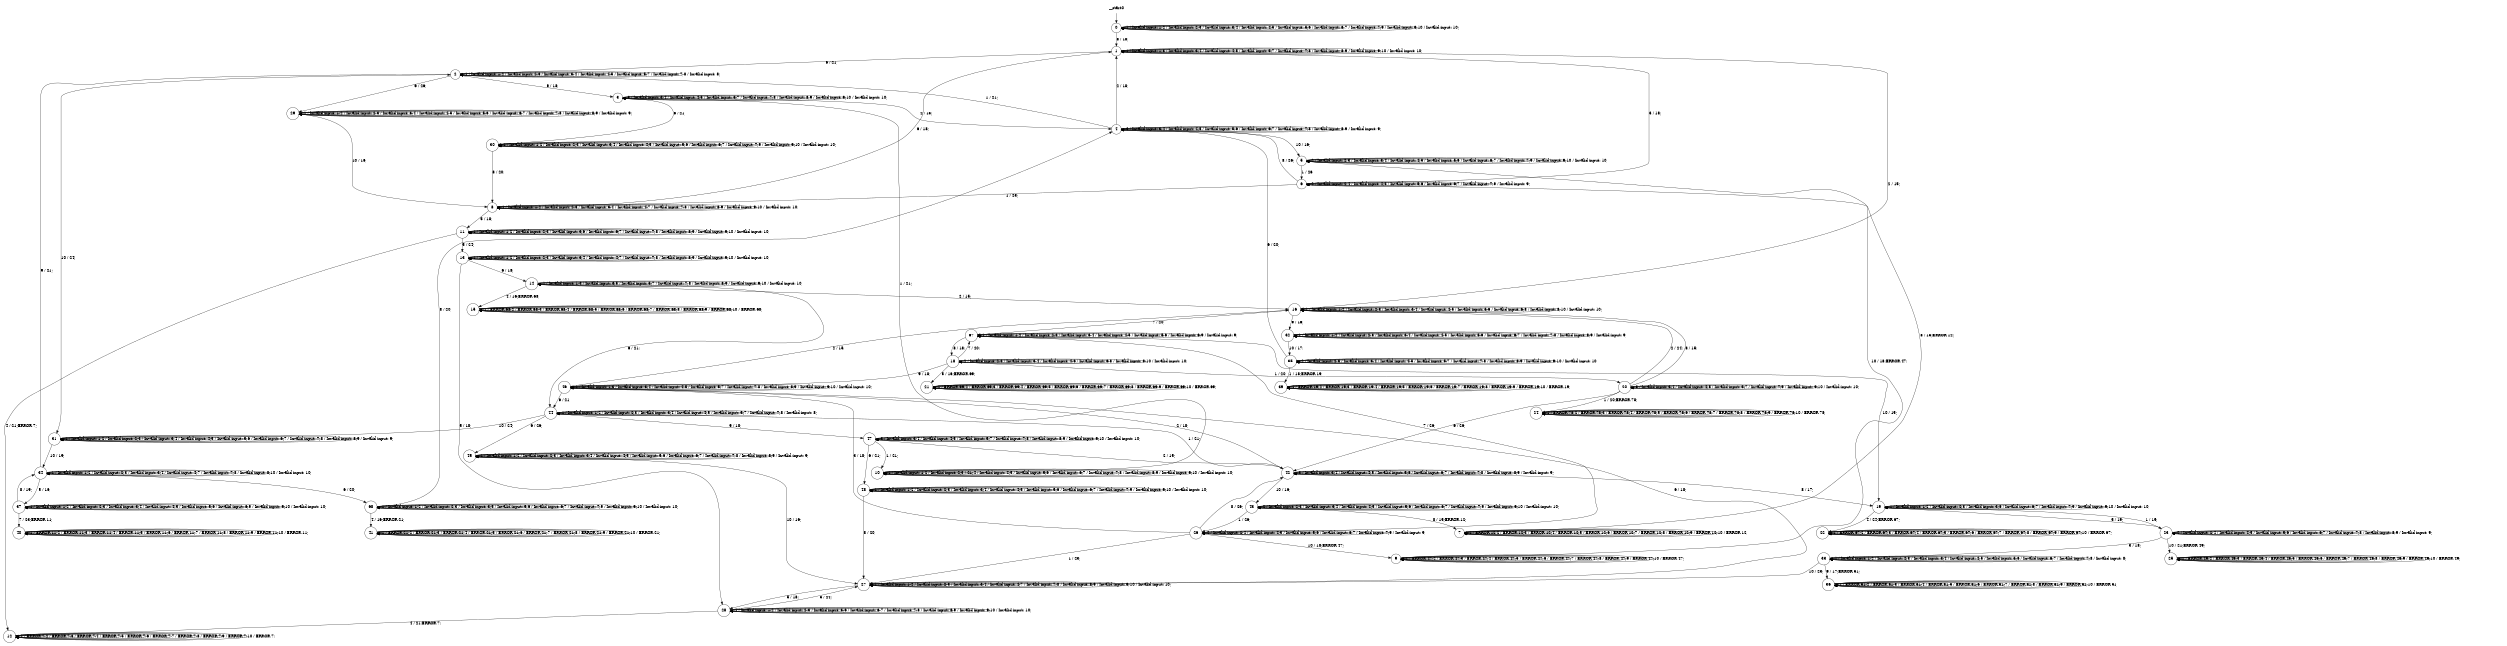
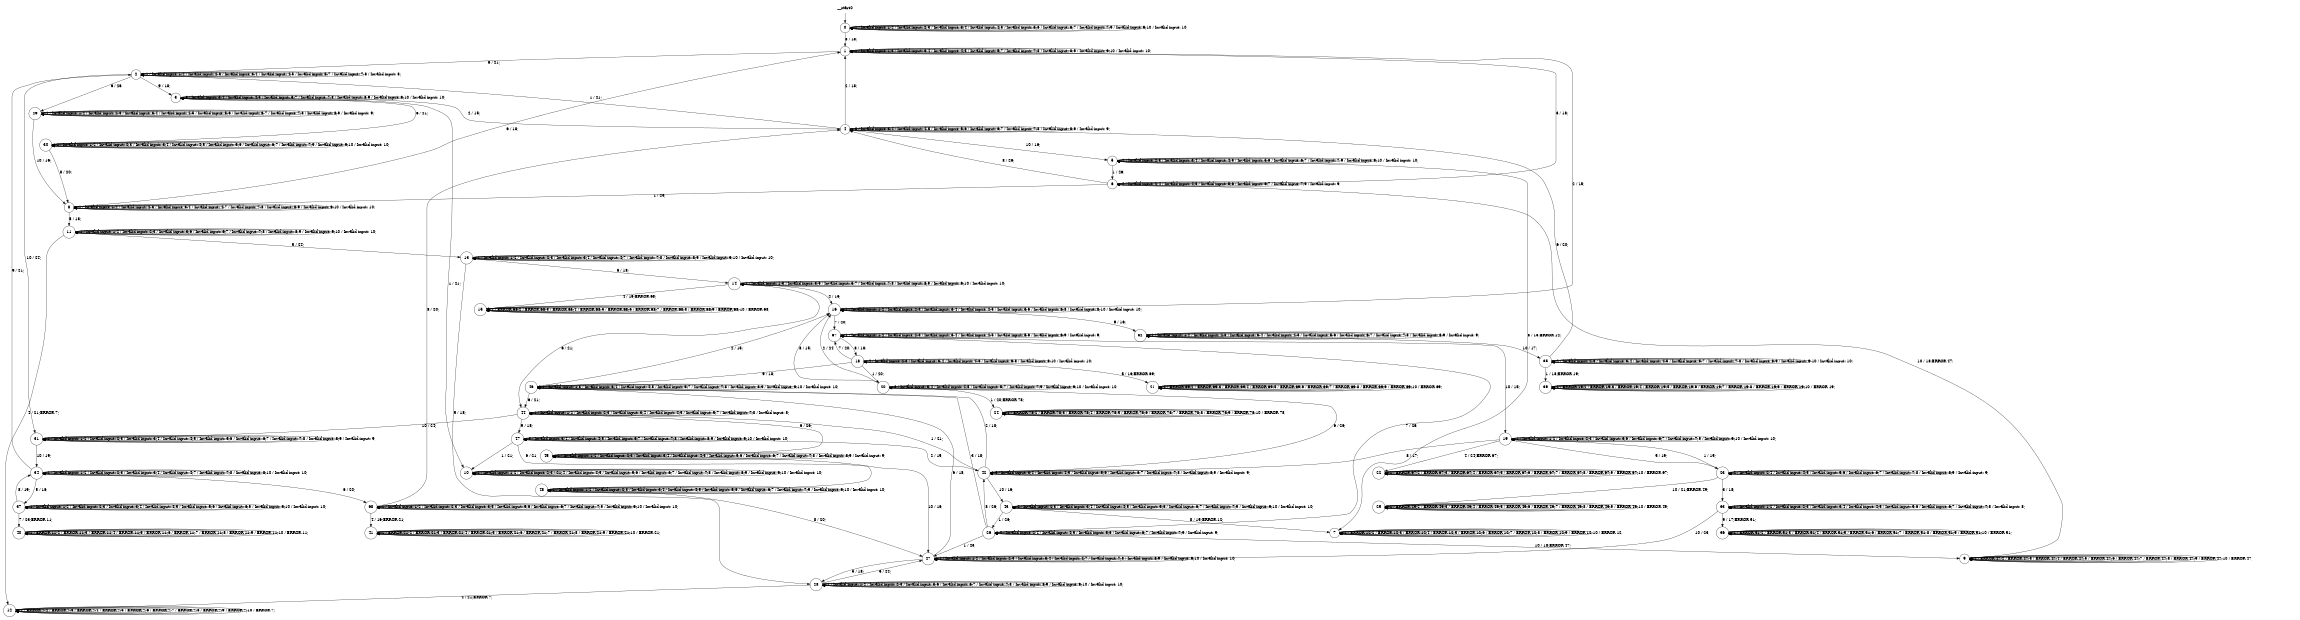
edge "42" -> "19": reversed
